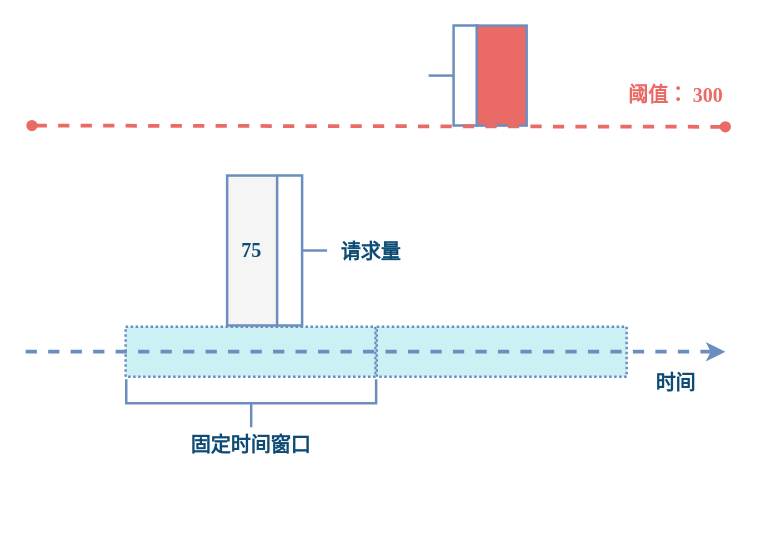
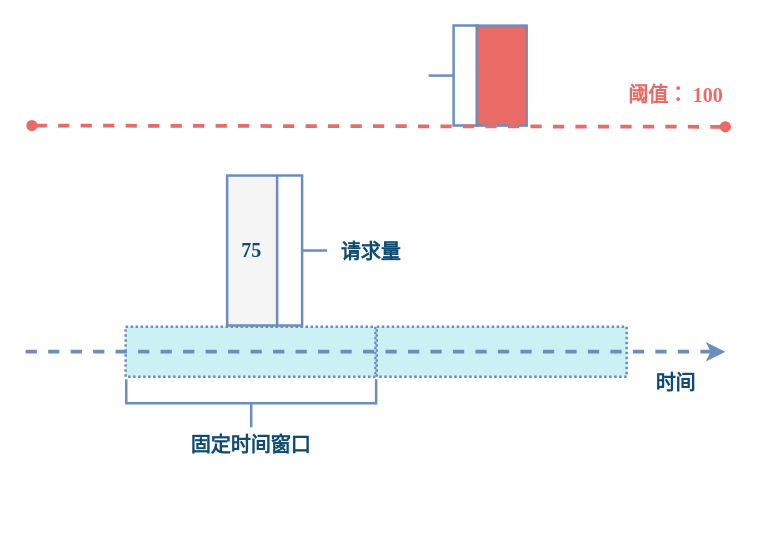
node "阈值： 300": label "阈值： 300" -> "阈值： 100"
